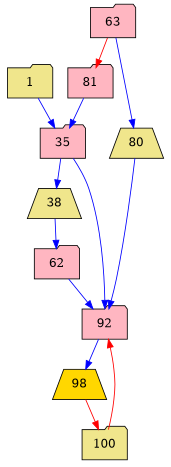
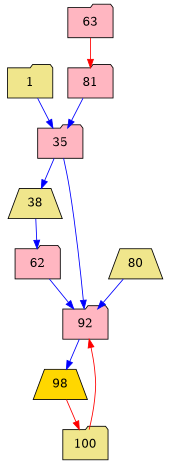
edge "63" -> "80": removed
